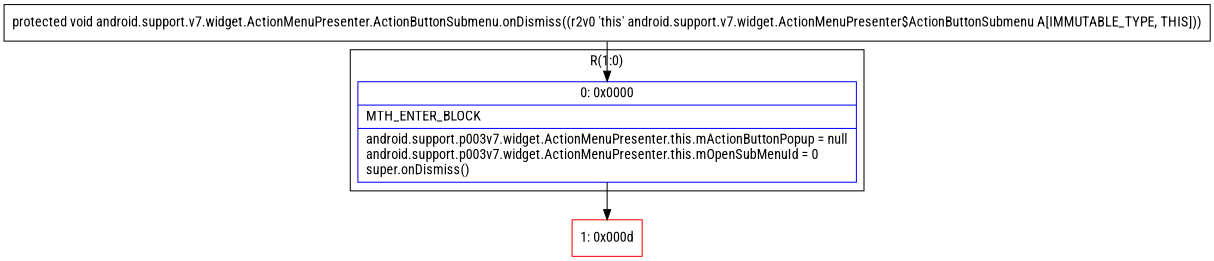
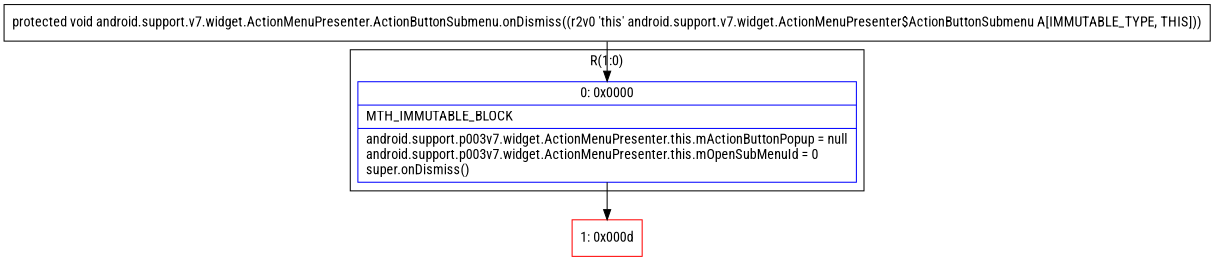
node "0: 0x0000": text "MTH_ENTER_BLOCK" -> "MTH_IMMUTABLE_BLOCK"
